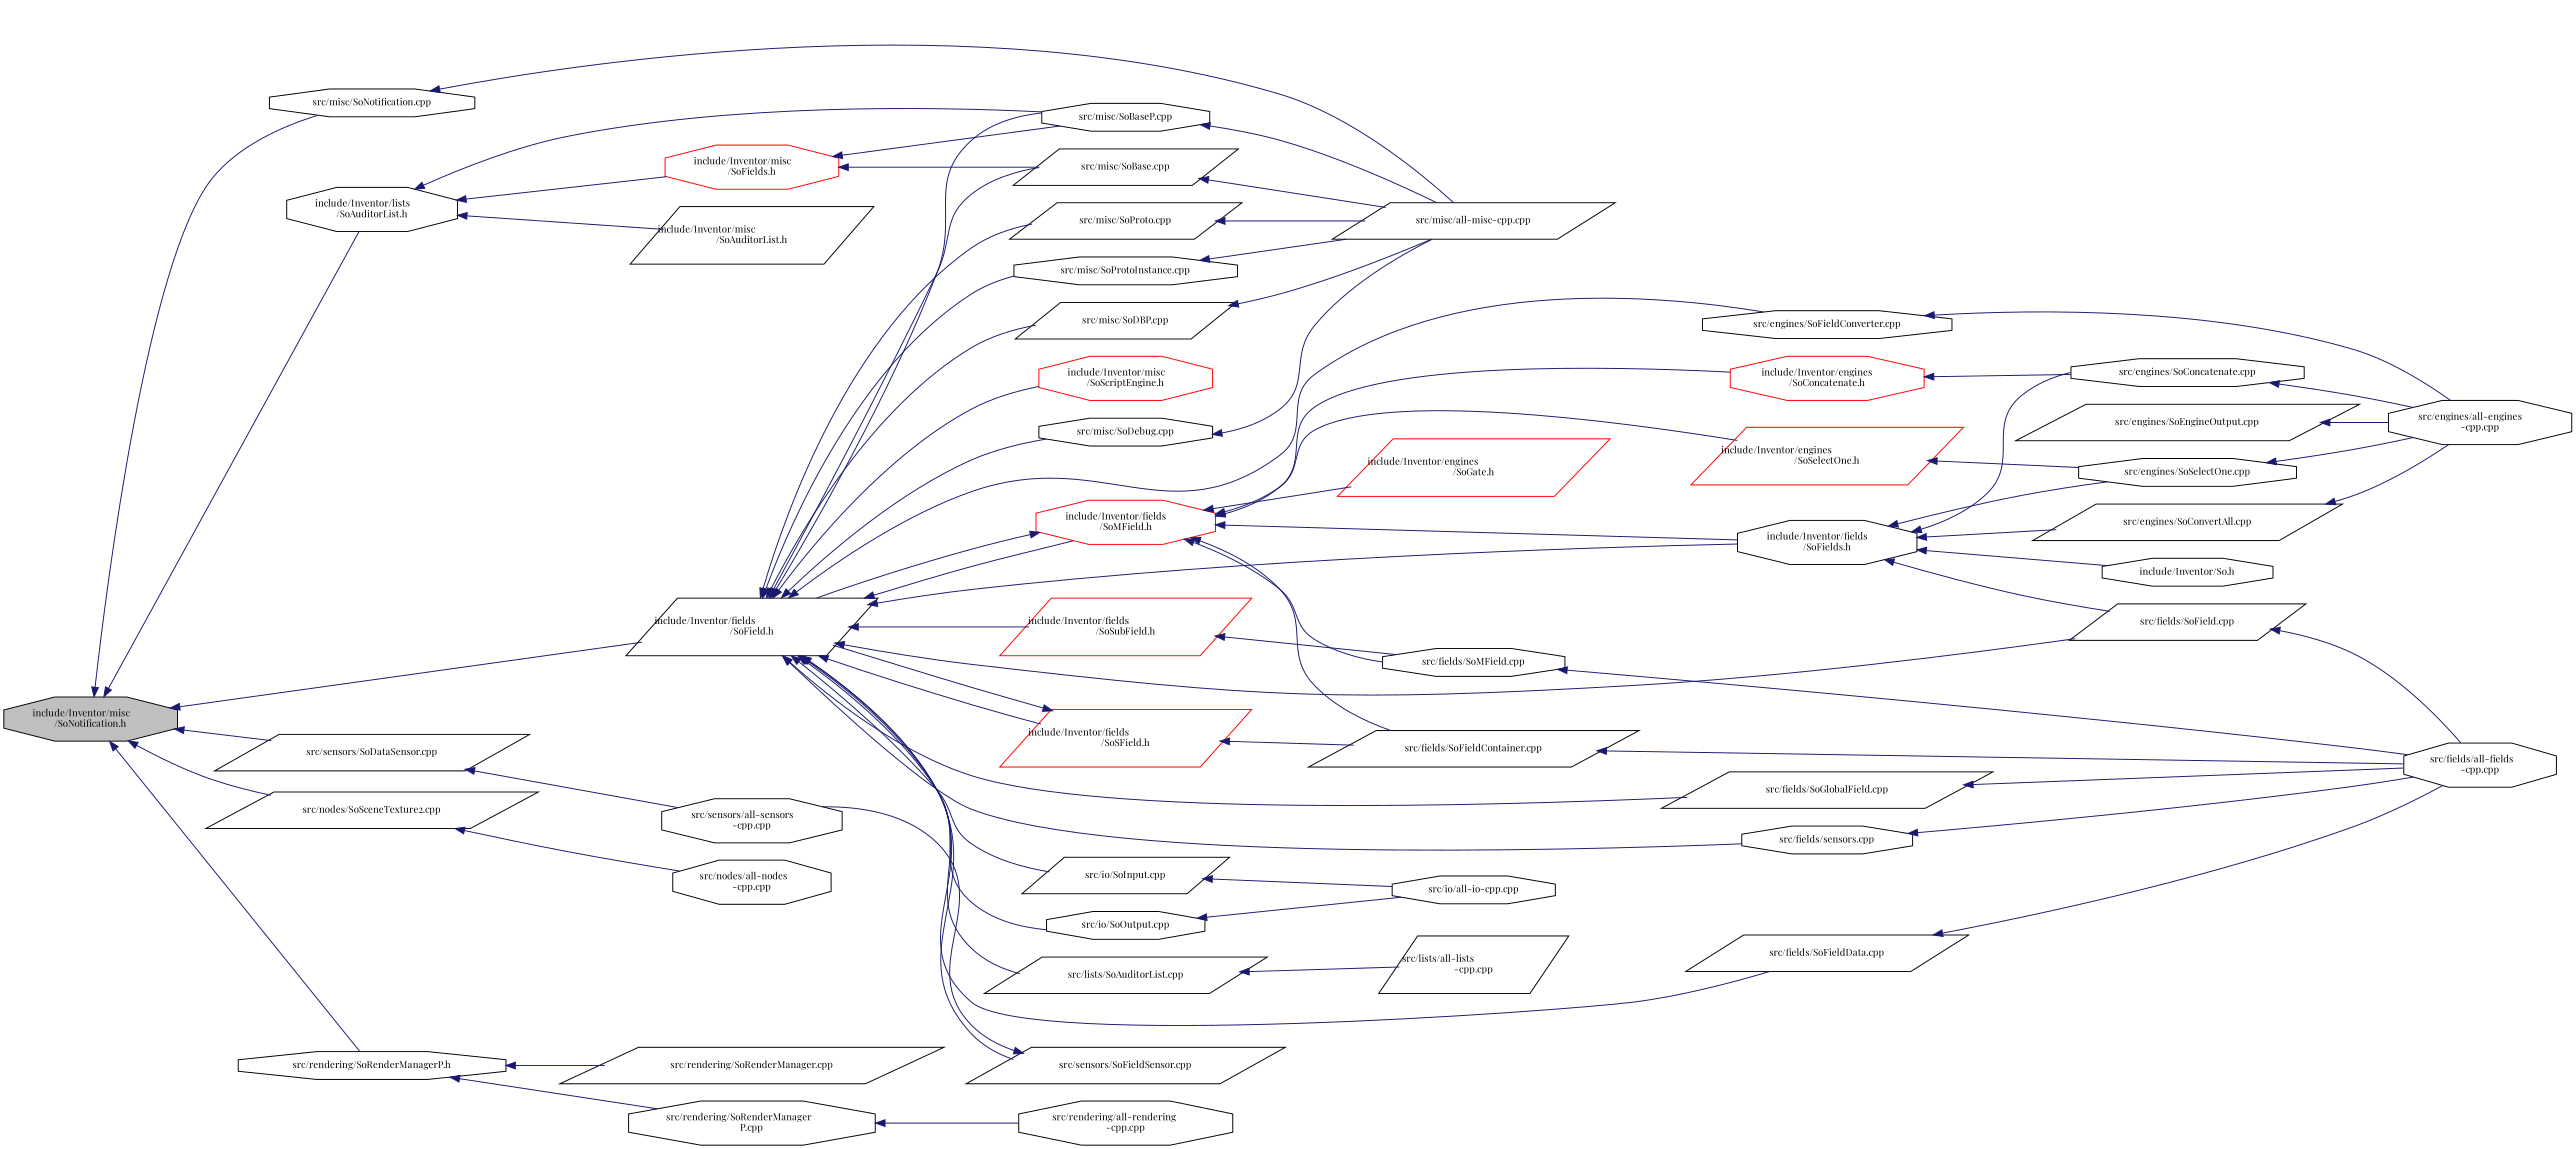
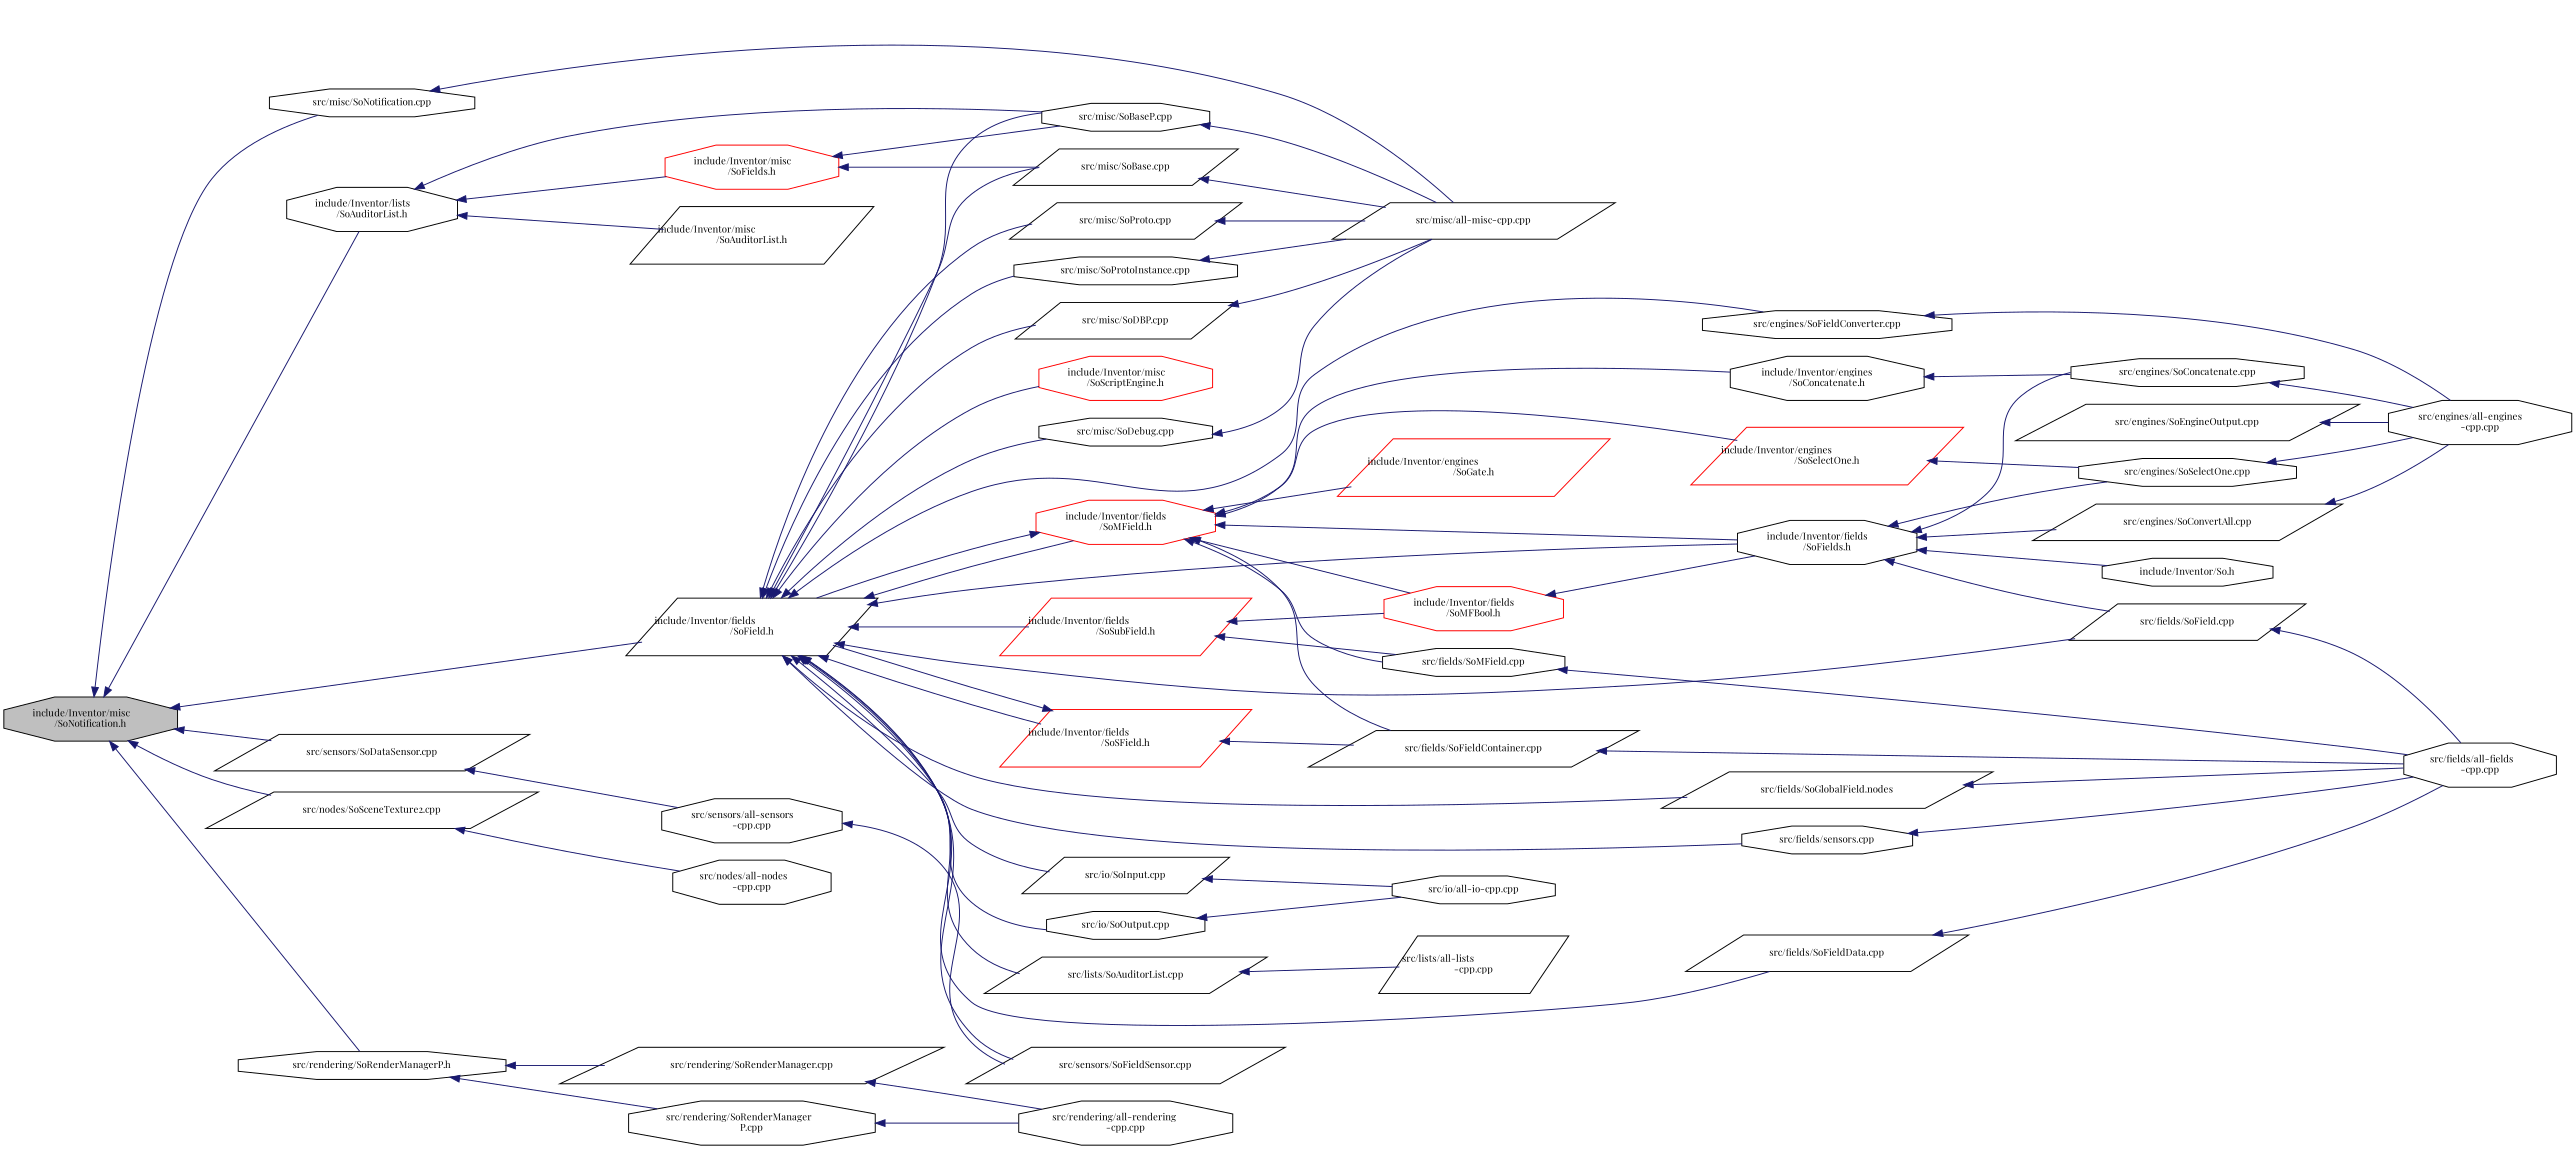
node "include/Inventor/engines /SoConcatenate.h": color red -> black
node "include/Inventor/fields /SoMFBool.h": added
node "src/fields/SoGlobalField.cpp": label "src/fields/SoGlobalField.cpp" -> "src/fields/SoGlobalField.nodes"
edge "src/sensors/all-sensors -cpp.cpp" -> "src/sensors/SoFieldSensor.cpp": reversed
edge "src/rendering/all-rendering -cpp.cpp" -> "src/rendering/SoRenderManager.cpp": added
